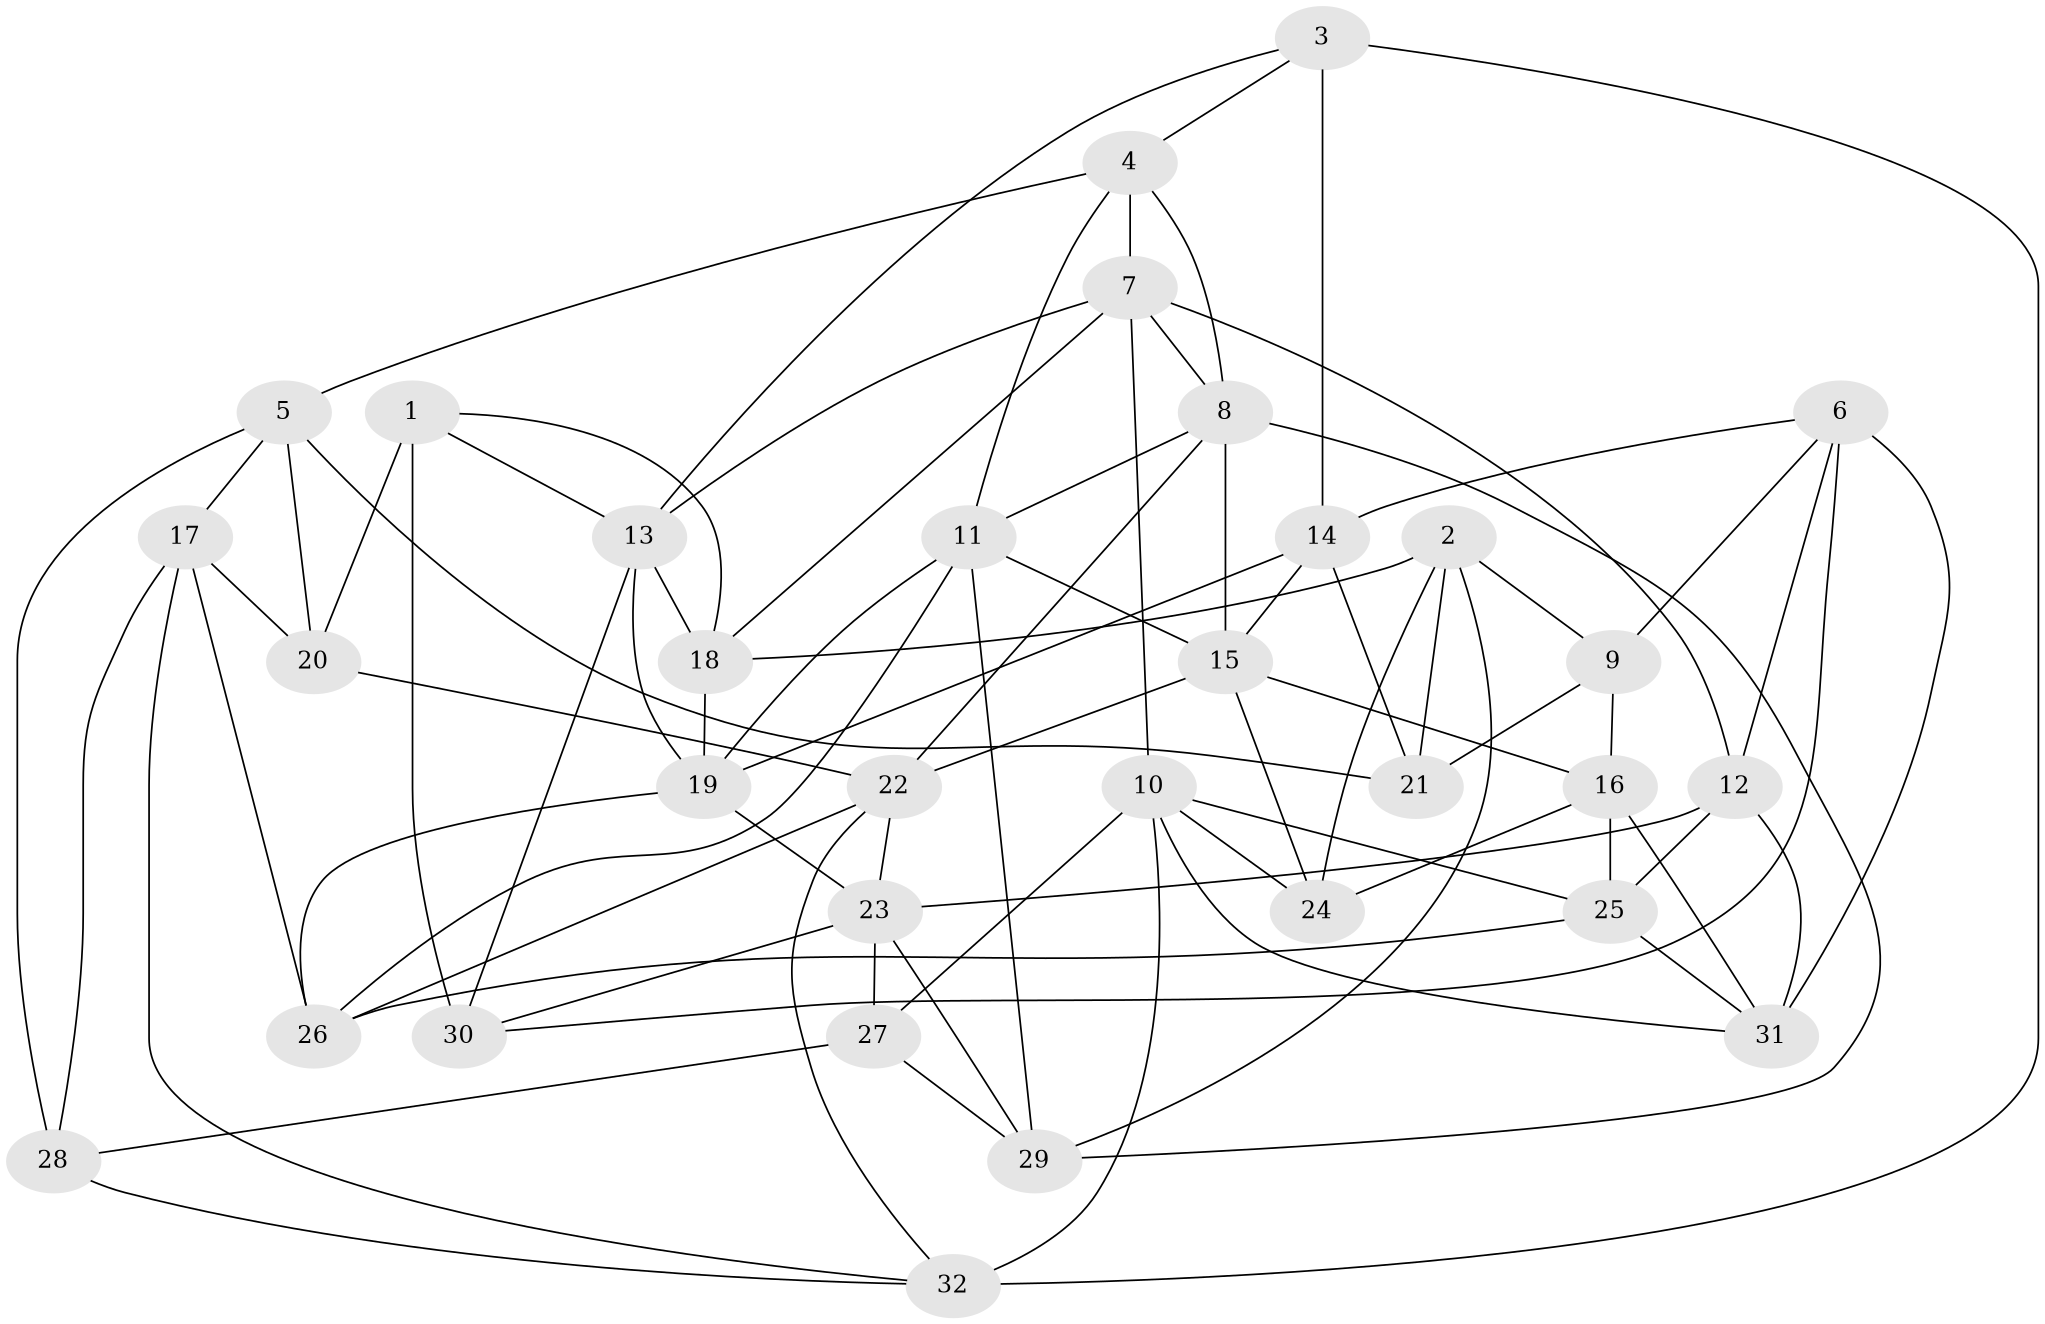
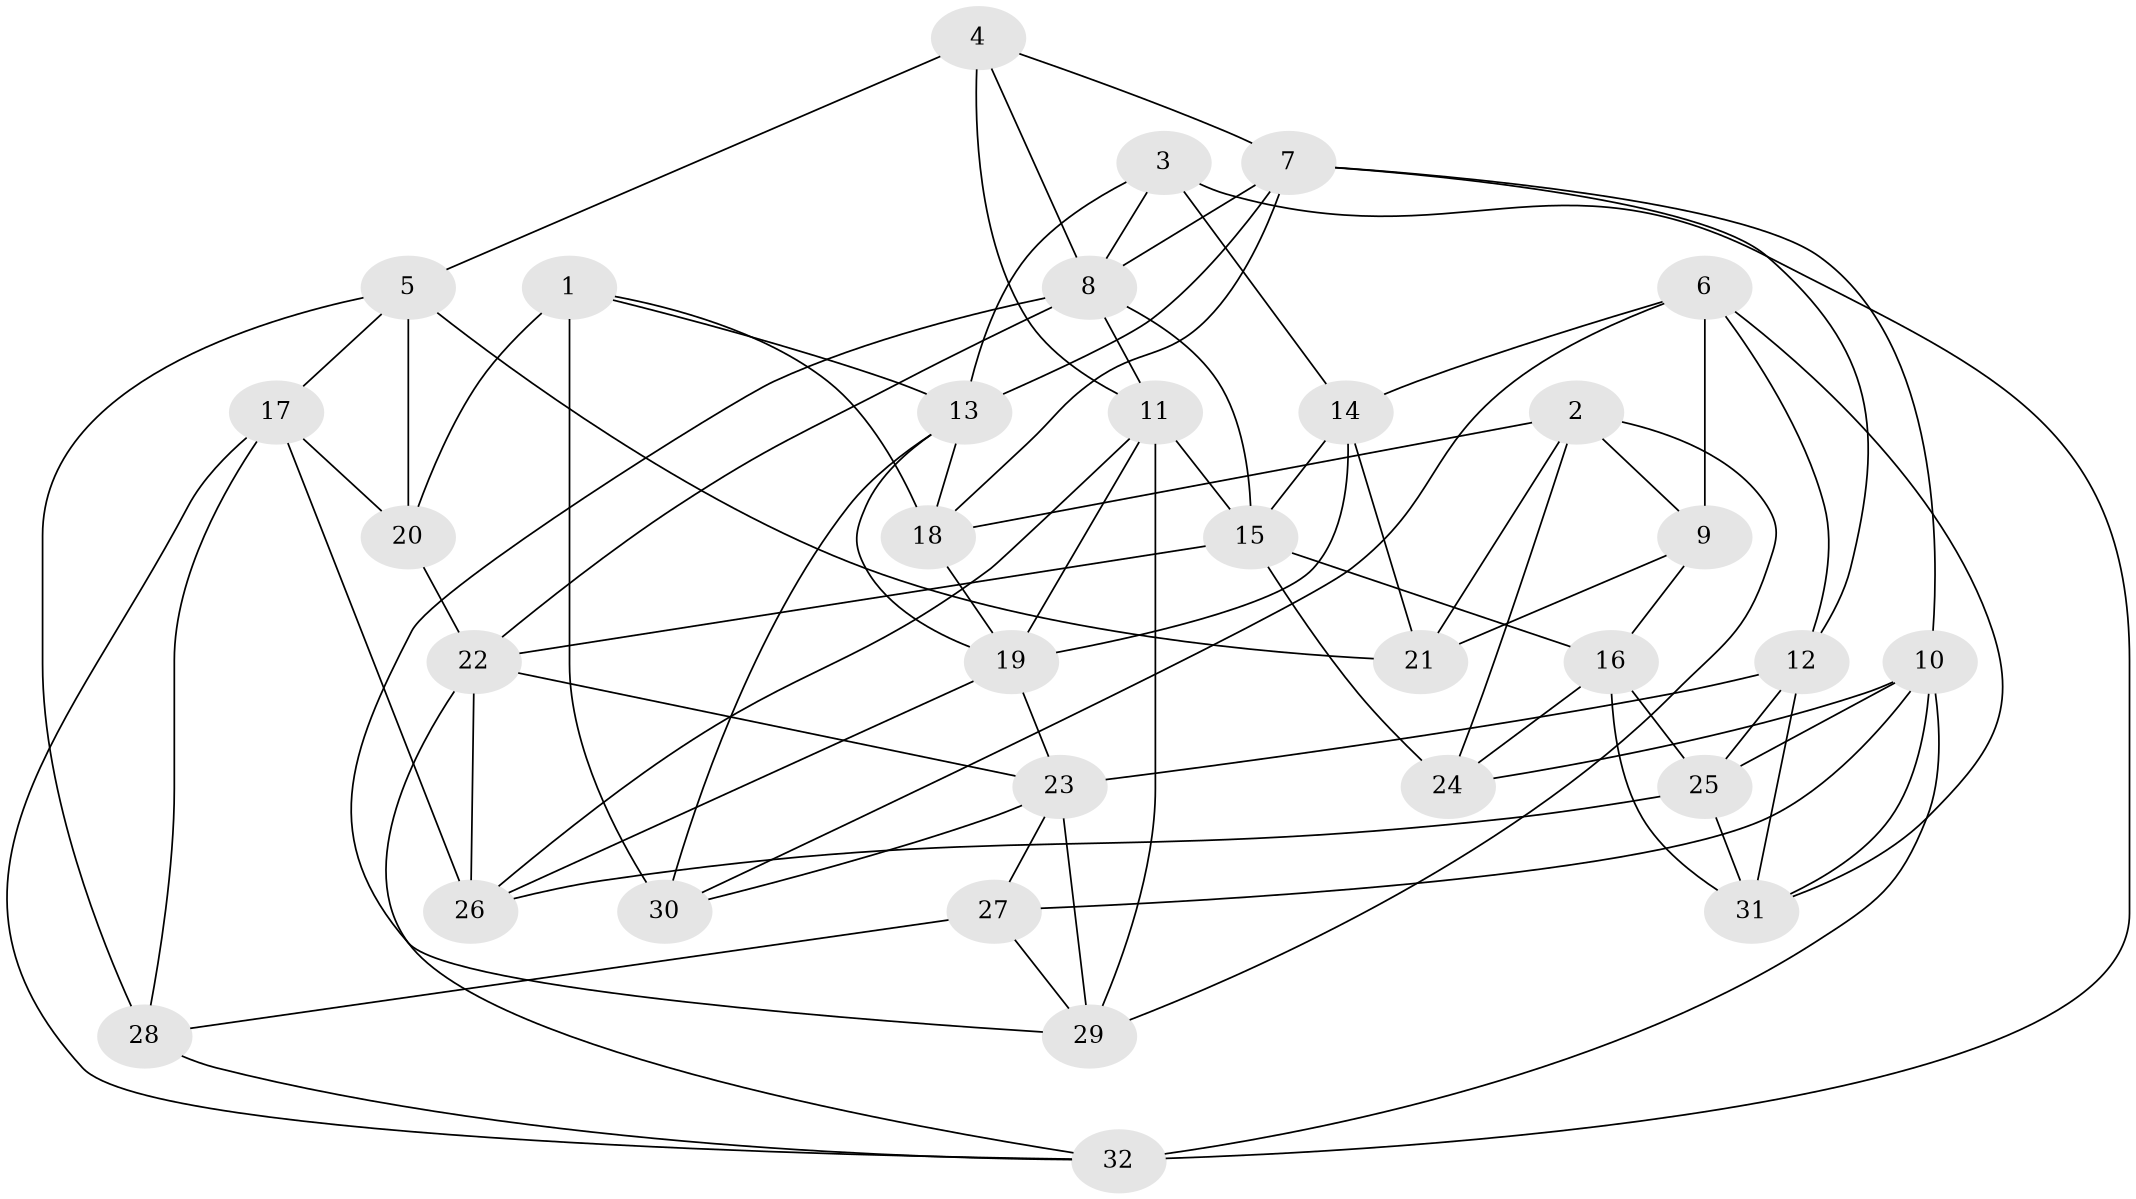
edge "3" -- "4": now "3" -- "8"
